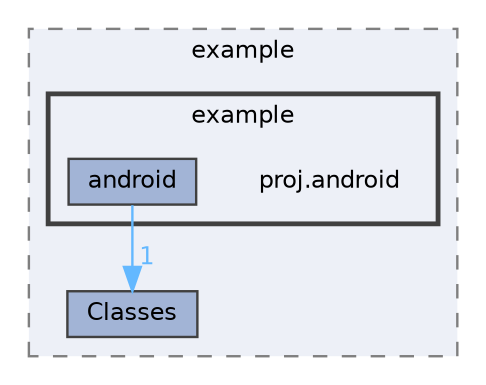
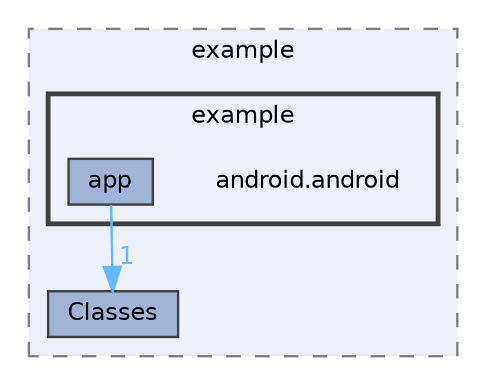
node "android": label "android" -> "app"
node "proj.android": label "proj.android" -> "android.android"
